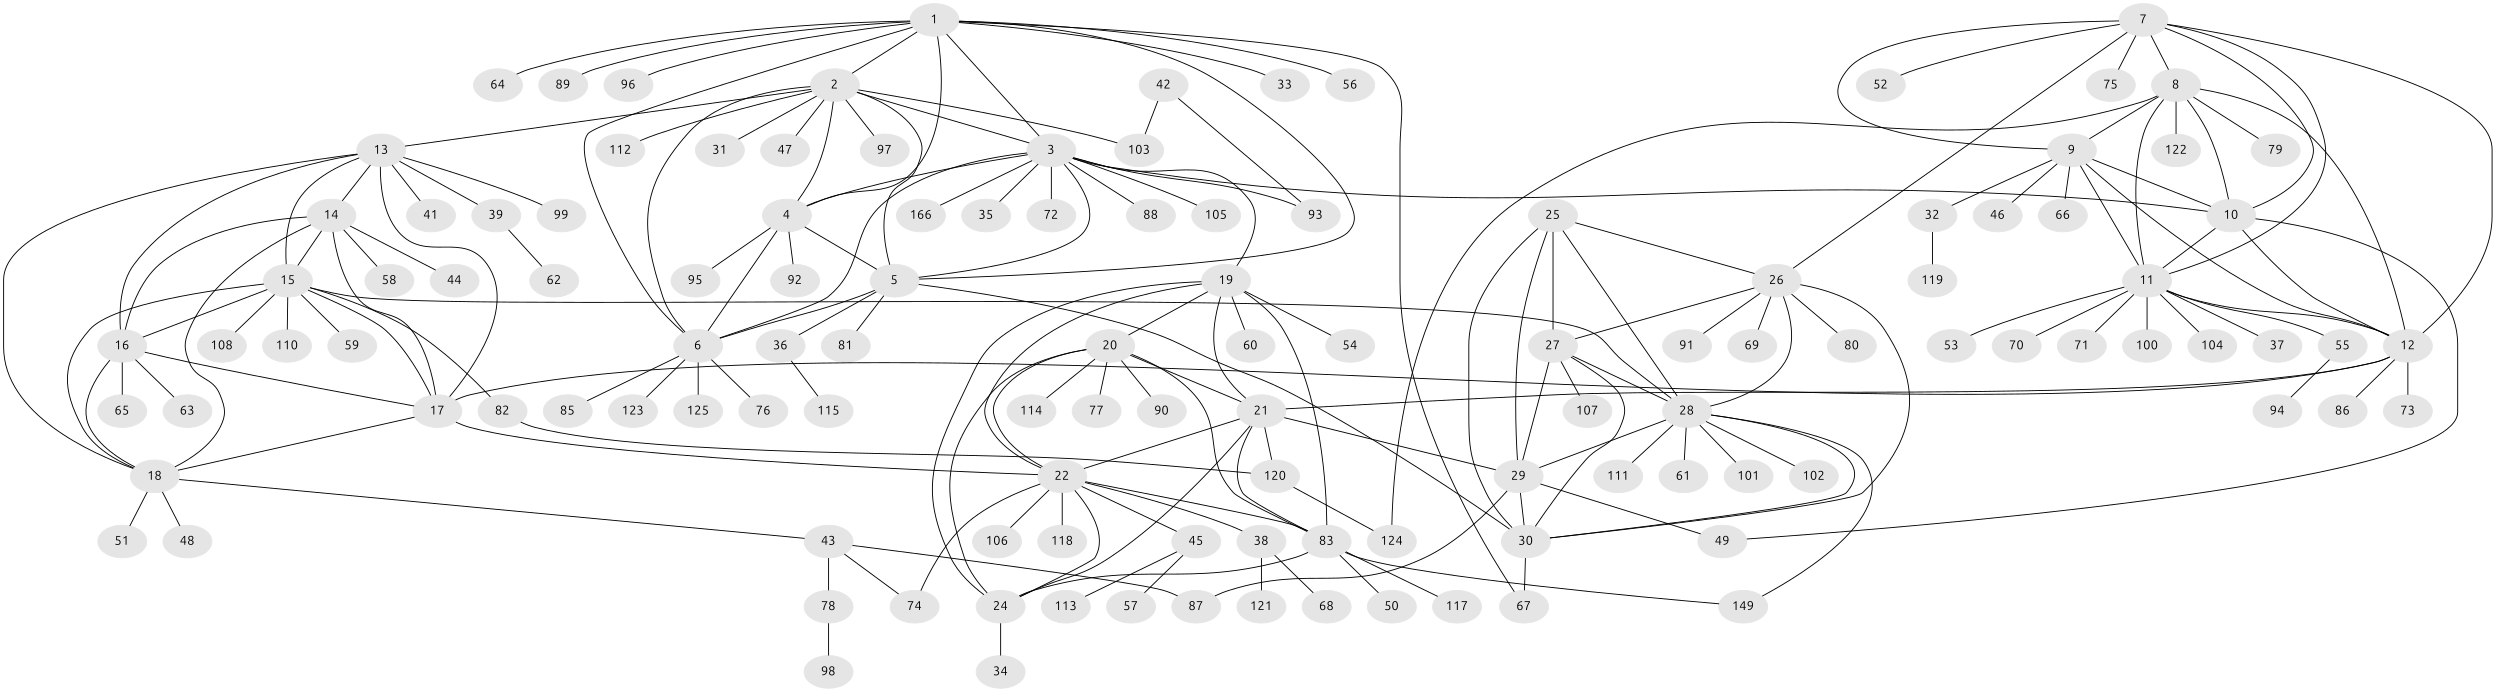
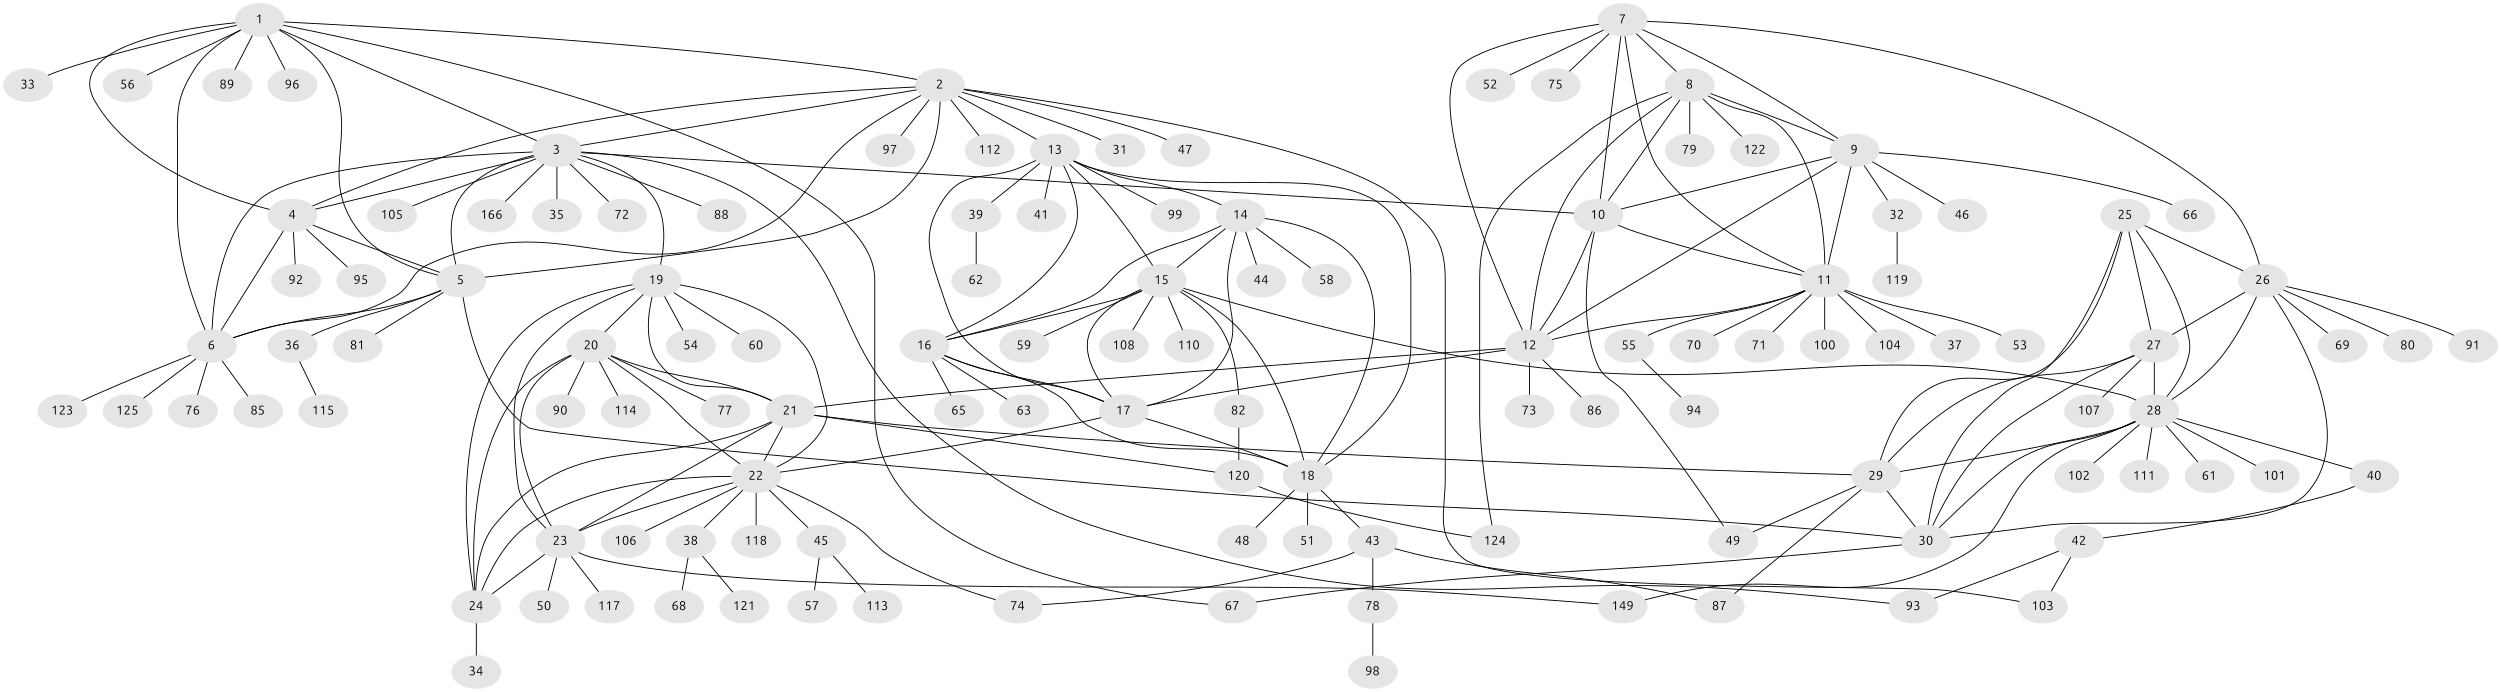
node "64": removed
node "40": added
node "83": label "83" -> "23"
